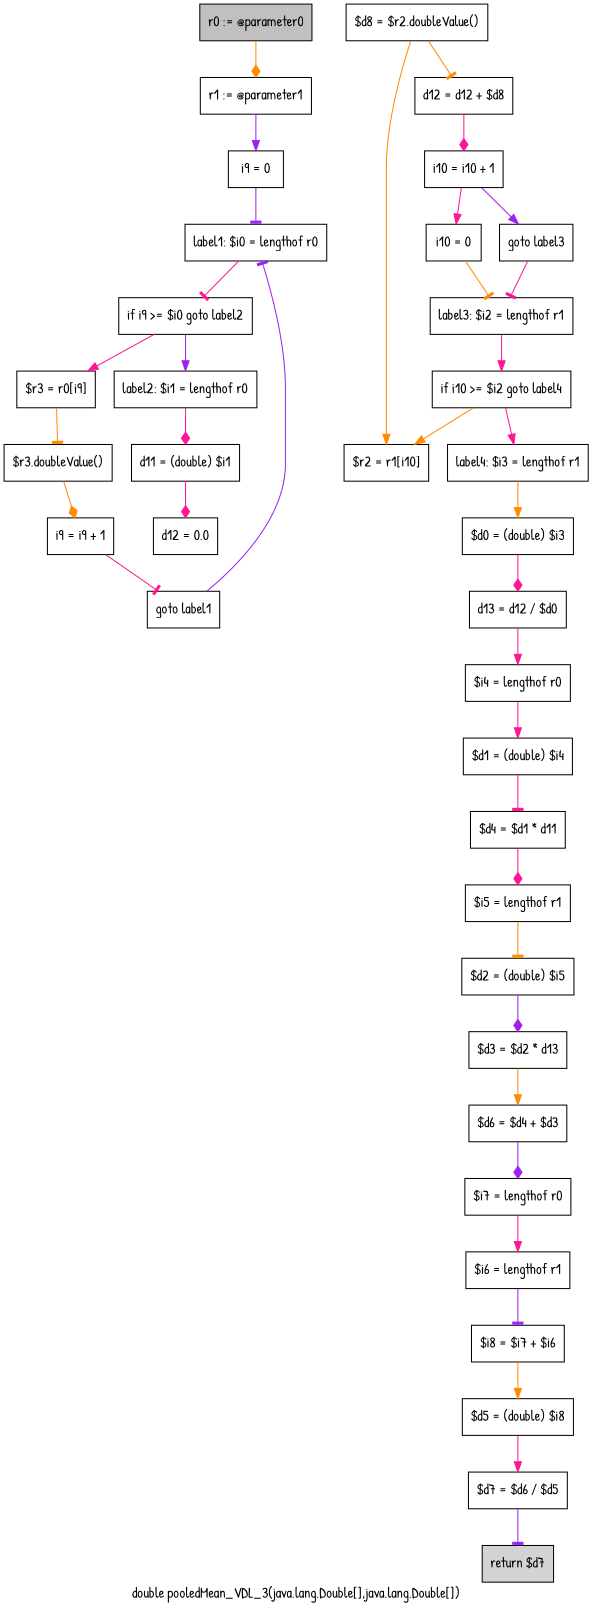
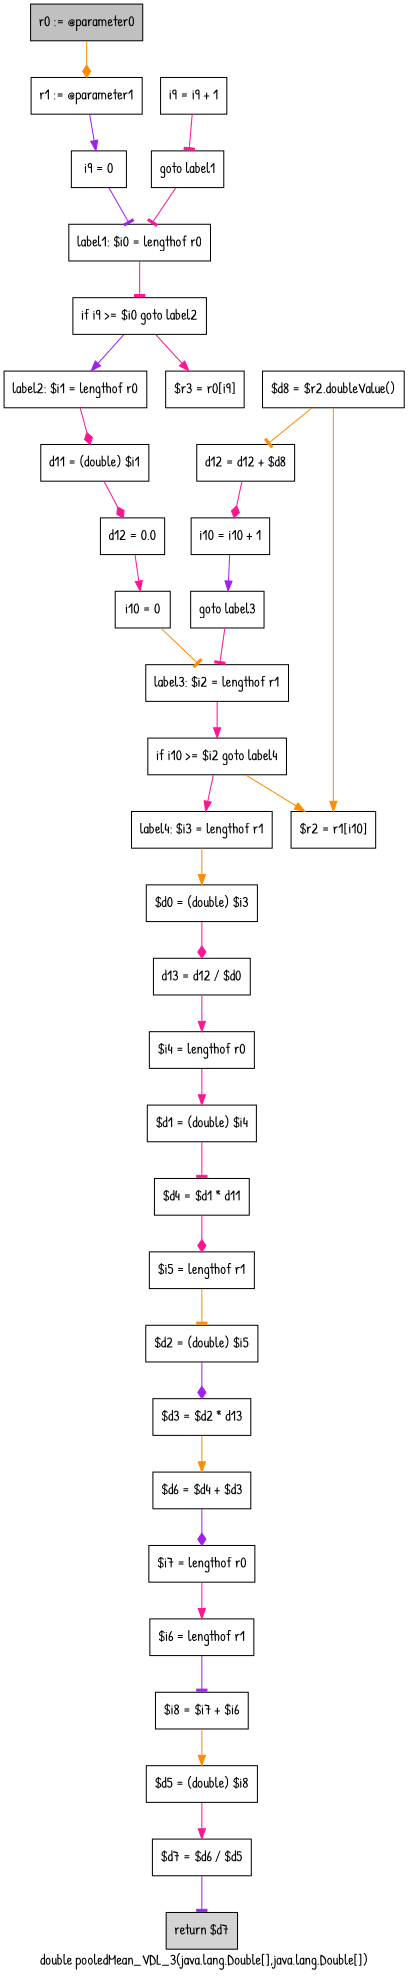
edge "i10 = i10 + 1" -> "i10 = 0": now "d12 = 0.0" -> "i10 = 0"
edge "goto label1" -> "label1: $i0 = lengthof r0": color purple -> deeppink
node "$r3.doubleValue()": removed
